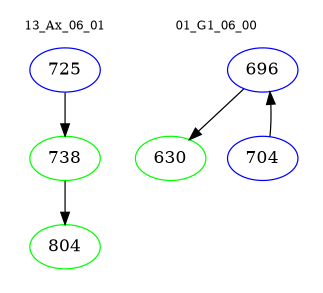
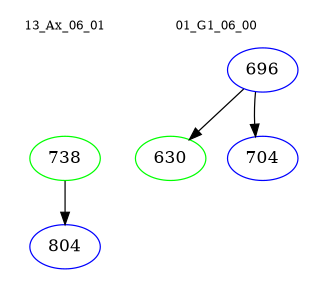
node "725": removed
edge "704" -> "696": reversed
node "804": color green -> blue
